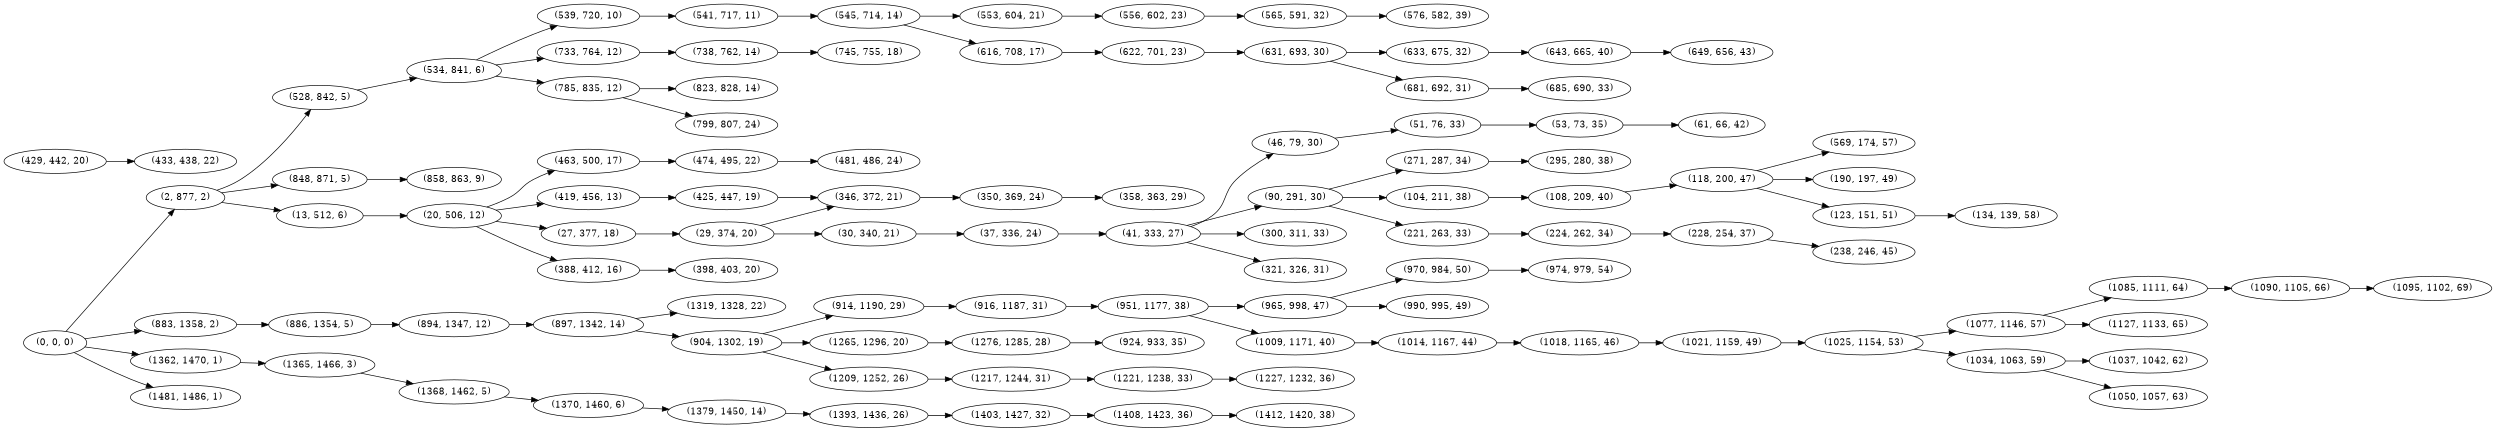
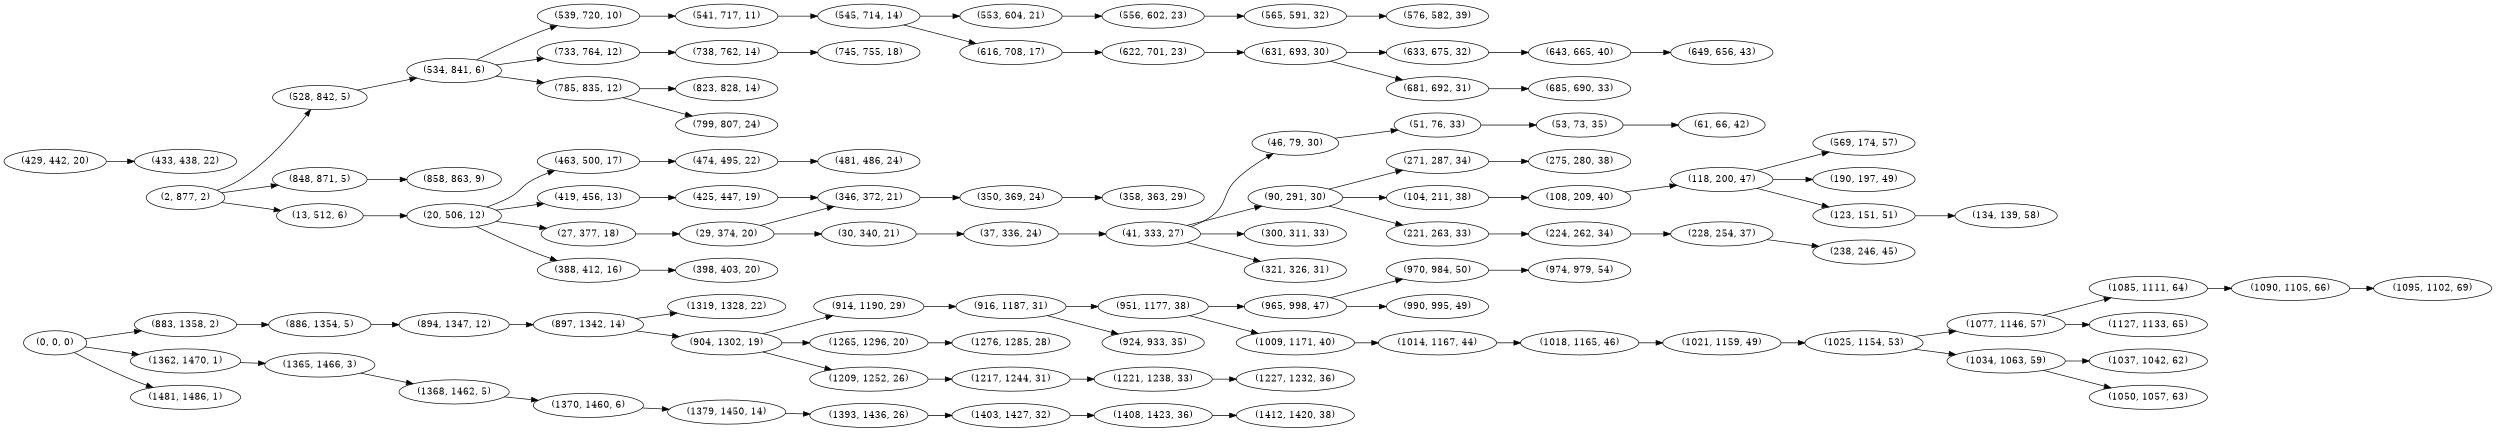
node "(295, 280, 38)": label "(295, 280, 38)" -> "(275, 280, 38)"
edge "(0, 0, 0)" -> "(2, 877, 2)": removed
edge "(1276, 1285, 28)" -> "(924, 933, 35)": now "(916, 1187, 31)" -> "(924, 933, 35)"
